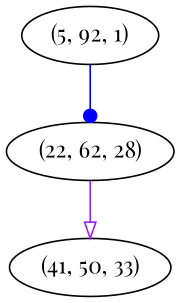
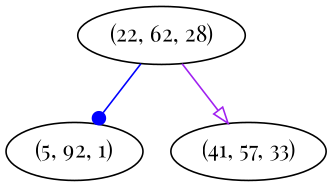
edge "(5, 92, 1)" -> "(22, 62, 28)": reversed
node "(41, 50, 33)": label "(41, 50, 33)" -> "(41, 57, 33)"
